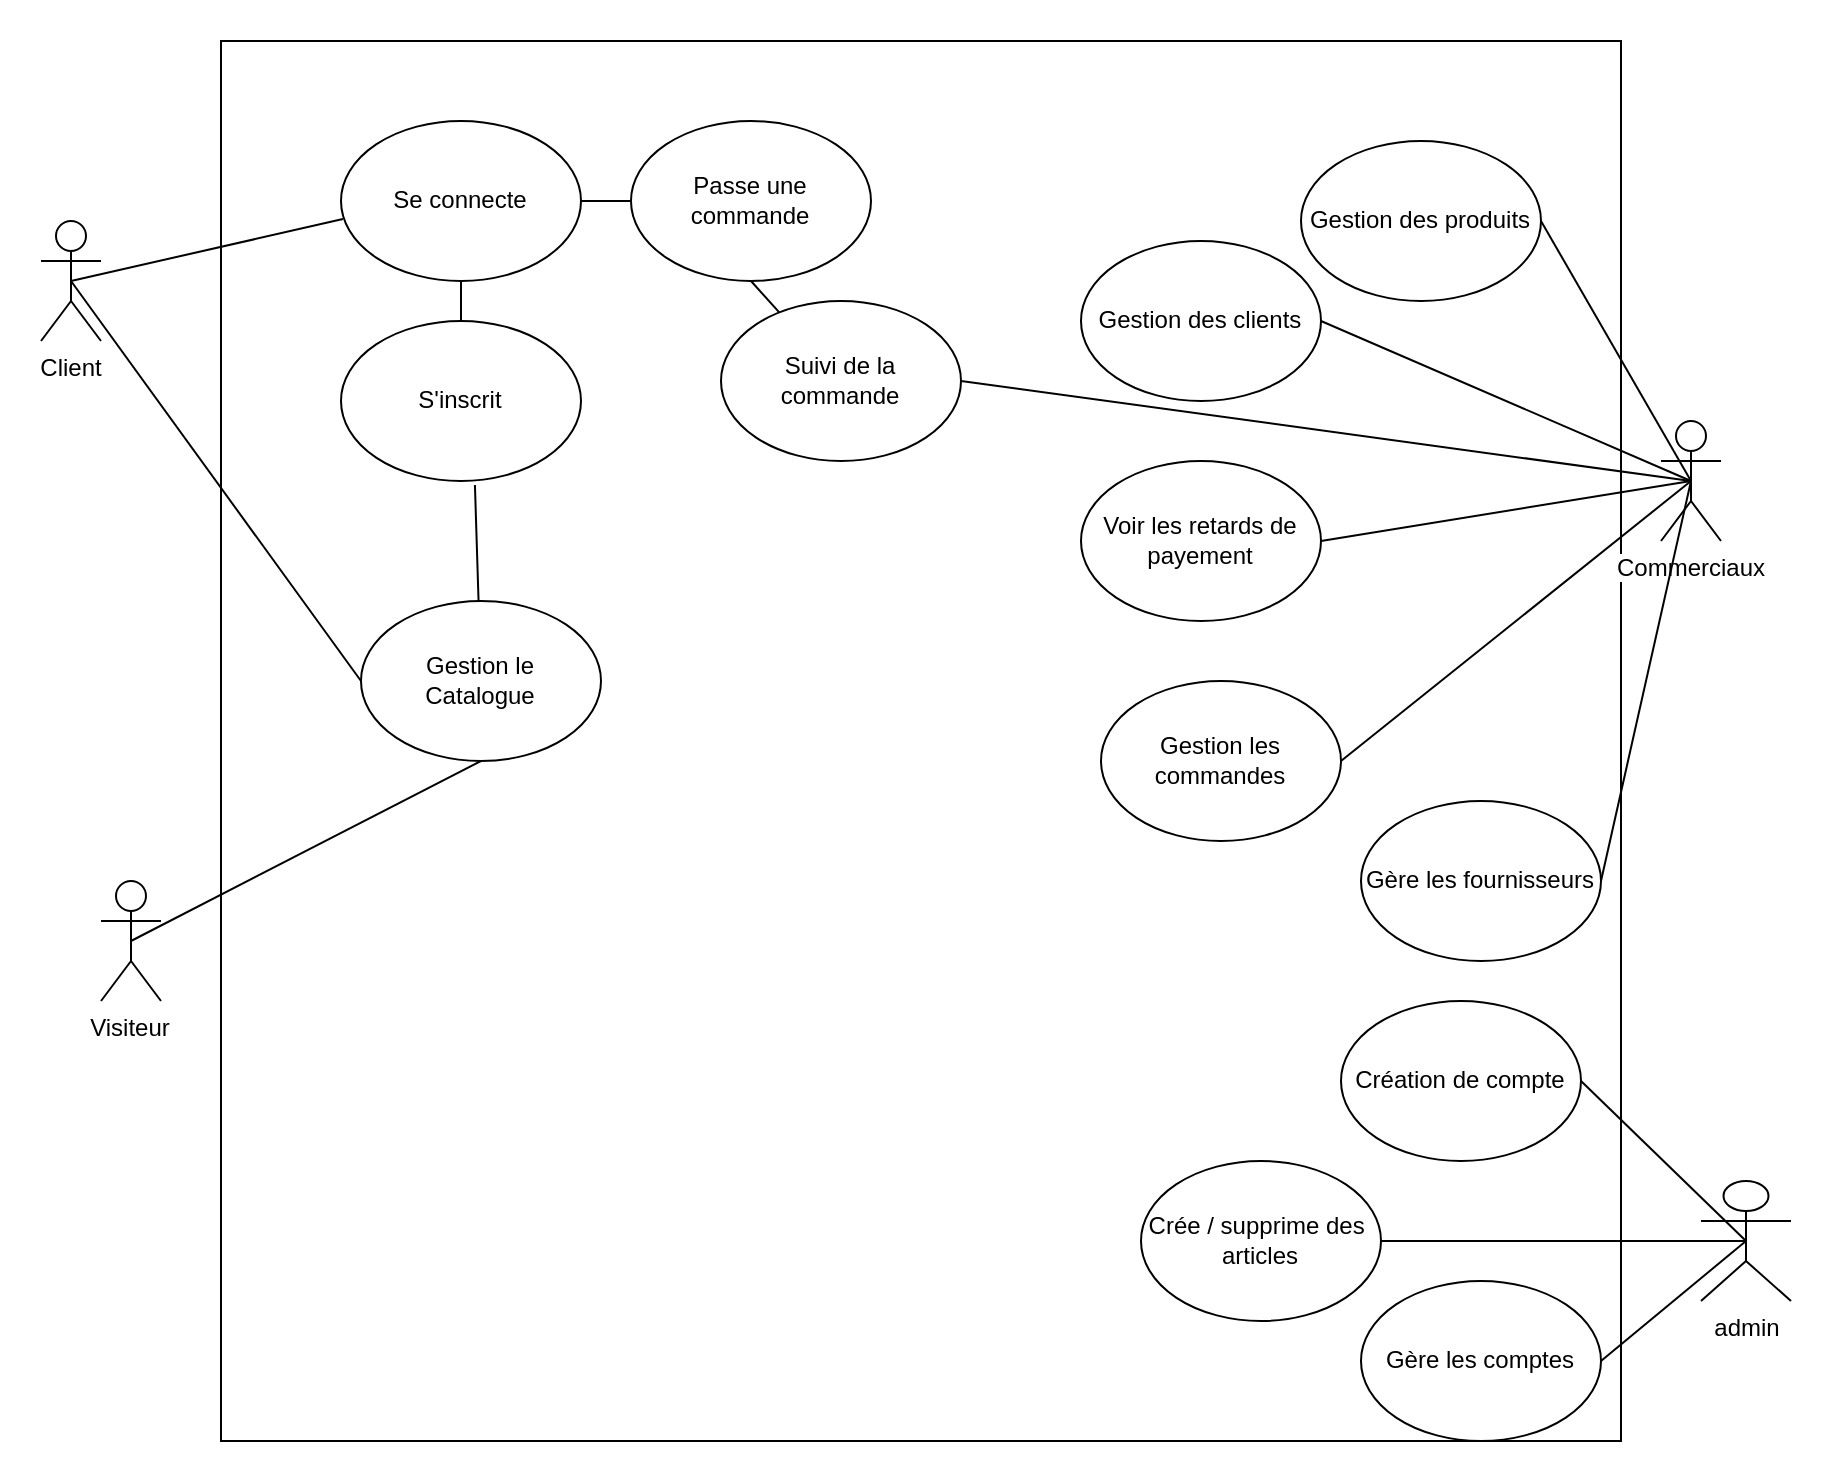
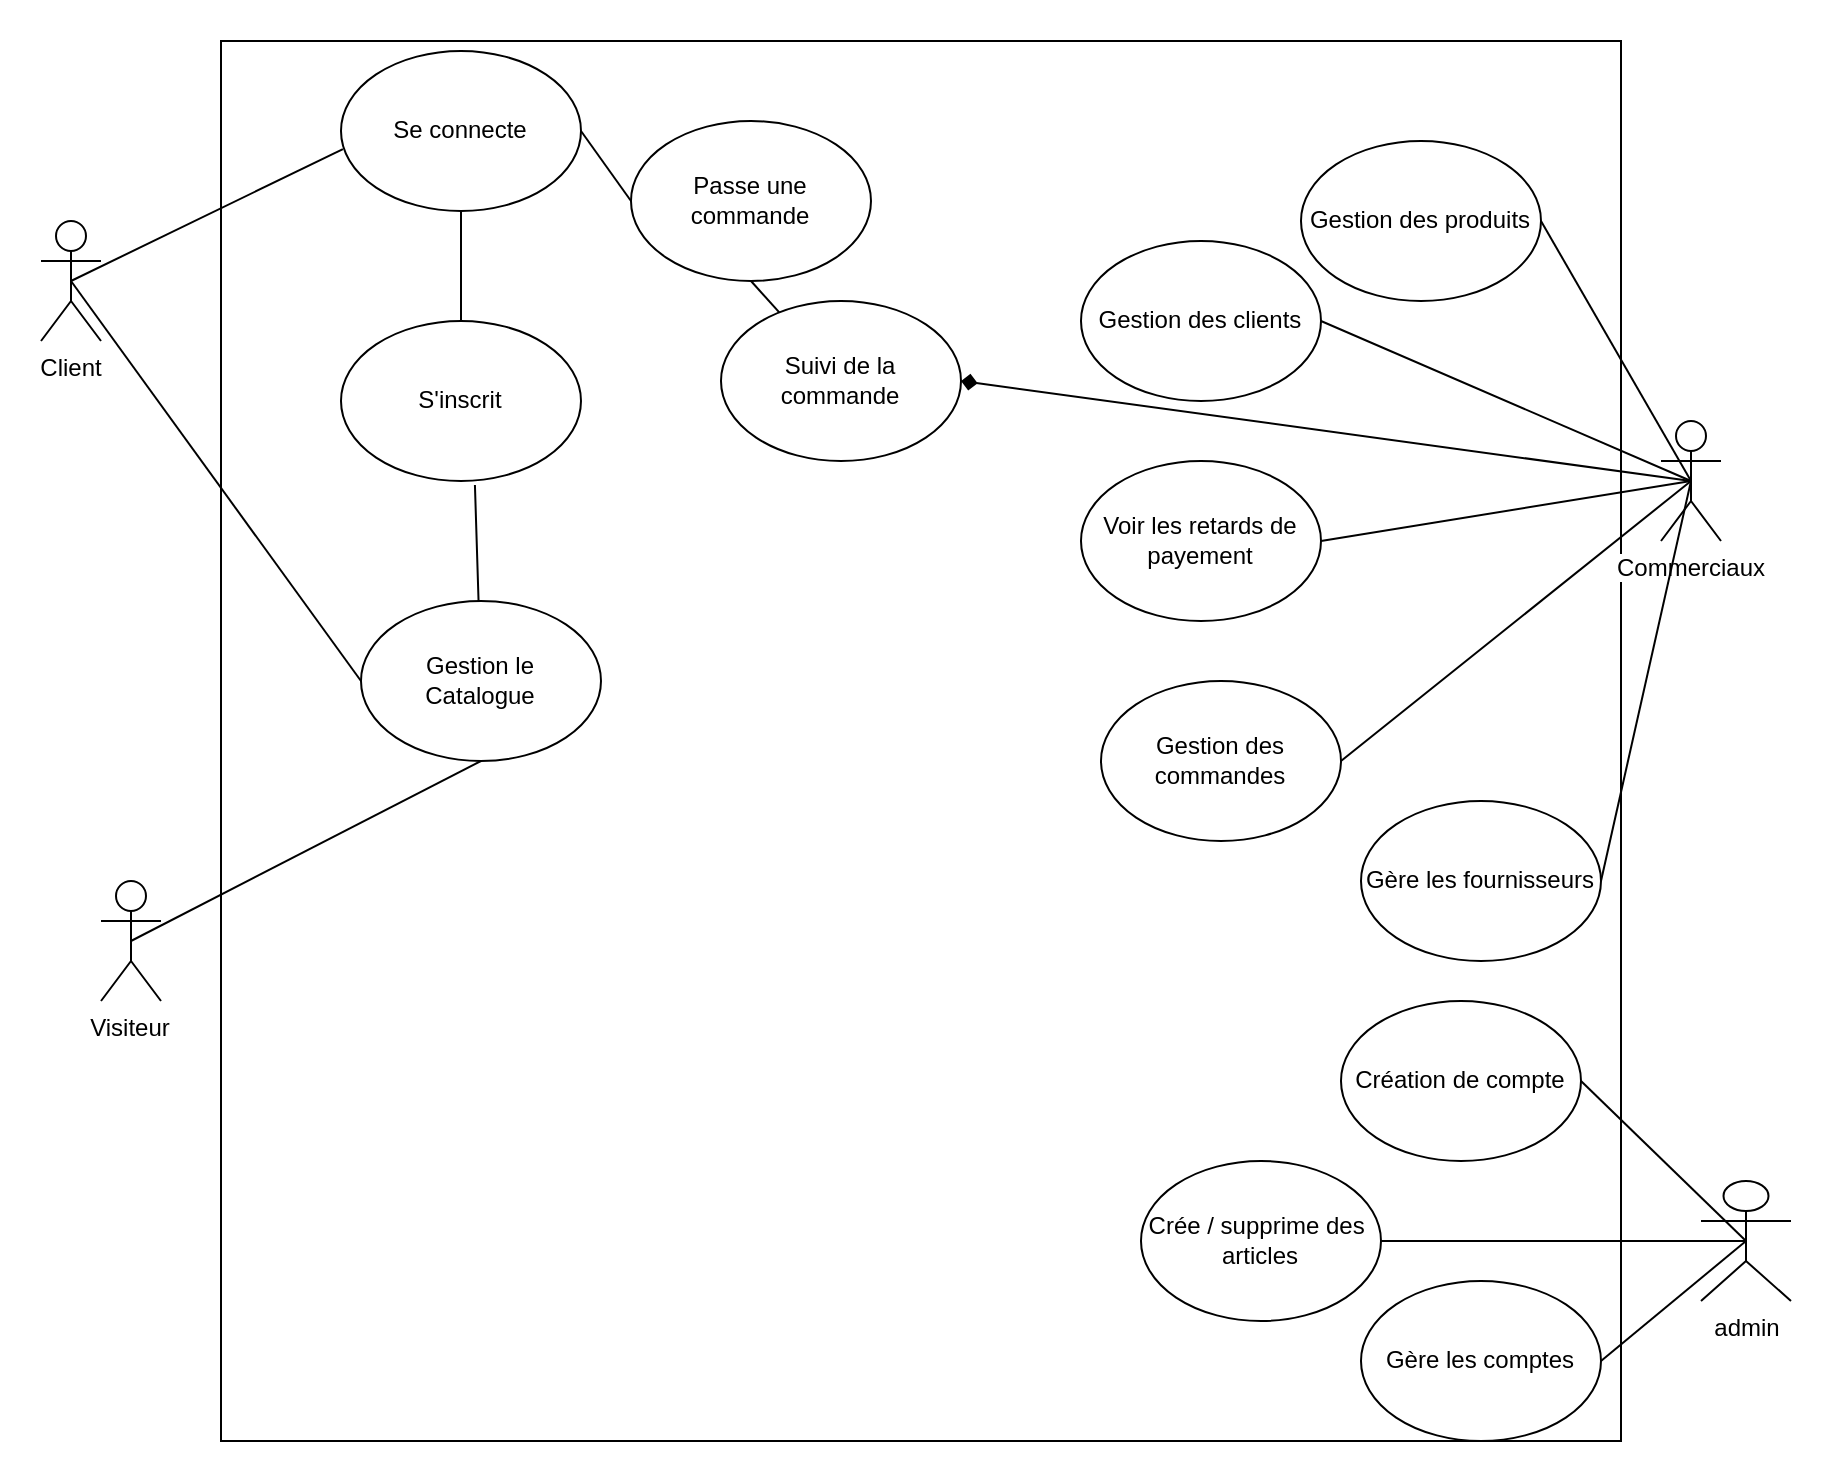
node "Se connecte": moved (461, 201) -> (461, 131)
edge "Suivi de la commande" -- "Commerciaux": arrowhead none -> diamond
node "Gestion les commandes": label "Gestion les commandes" -> "Gestion des commandes"
